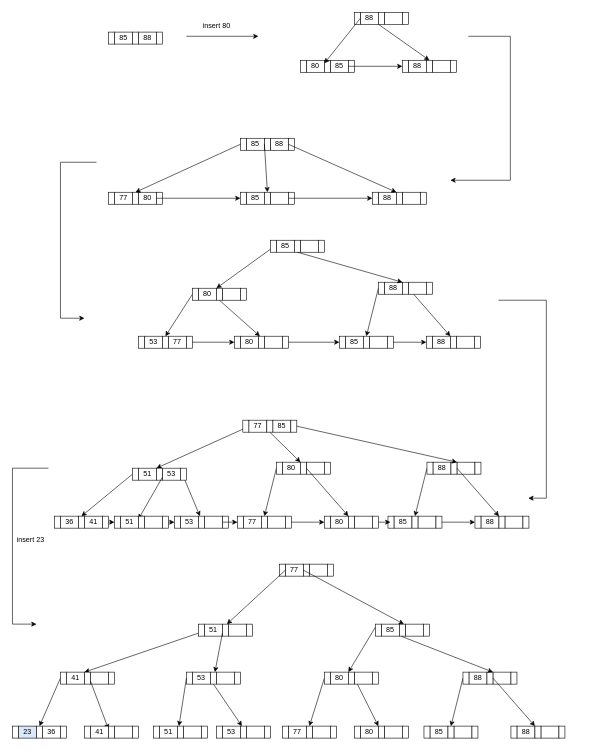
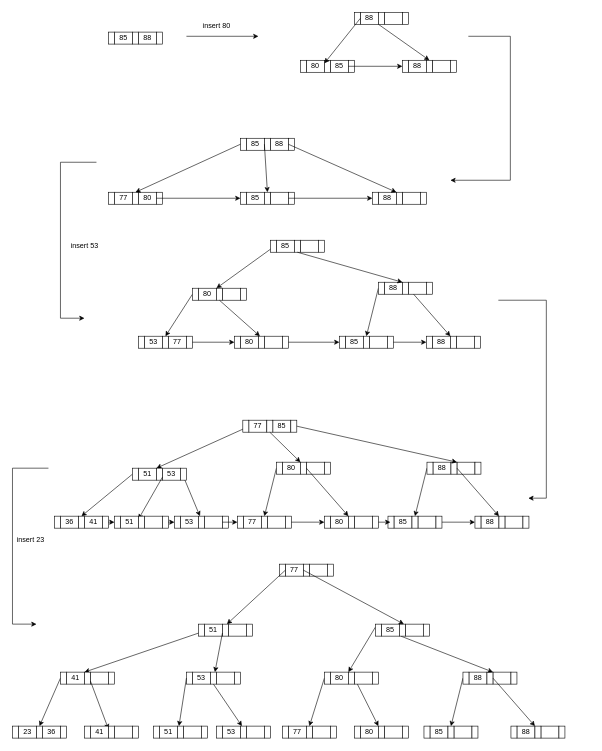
node "insert 53": added
node "23": fillcolor #dae8fc -> #ffffff
